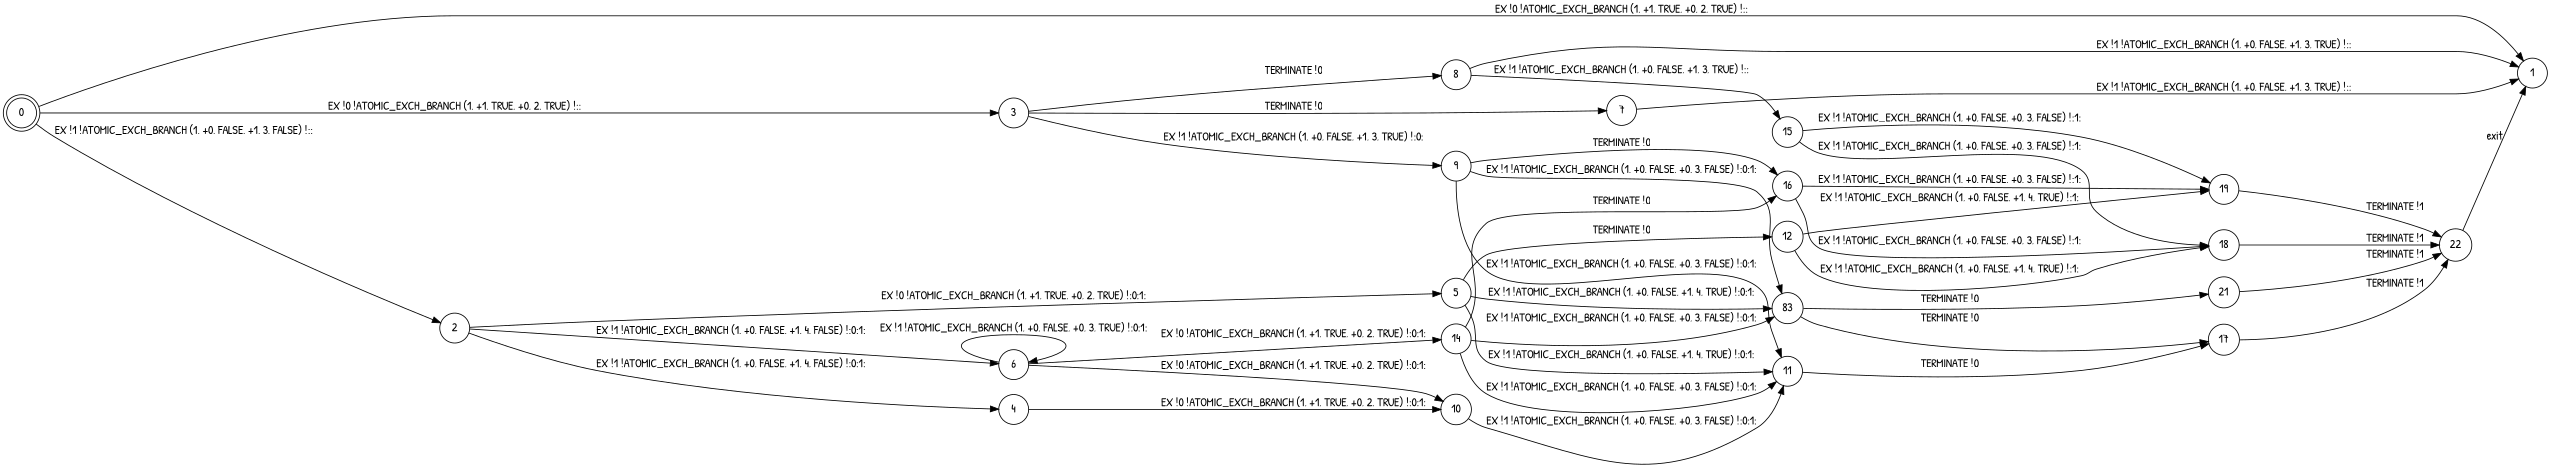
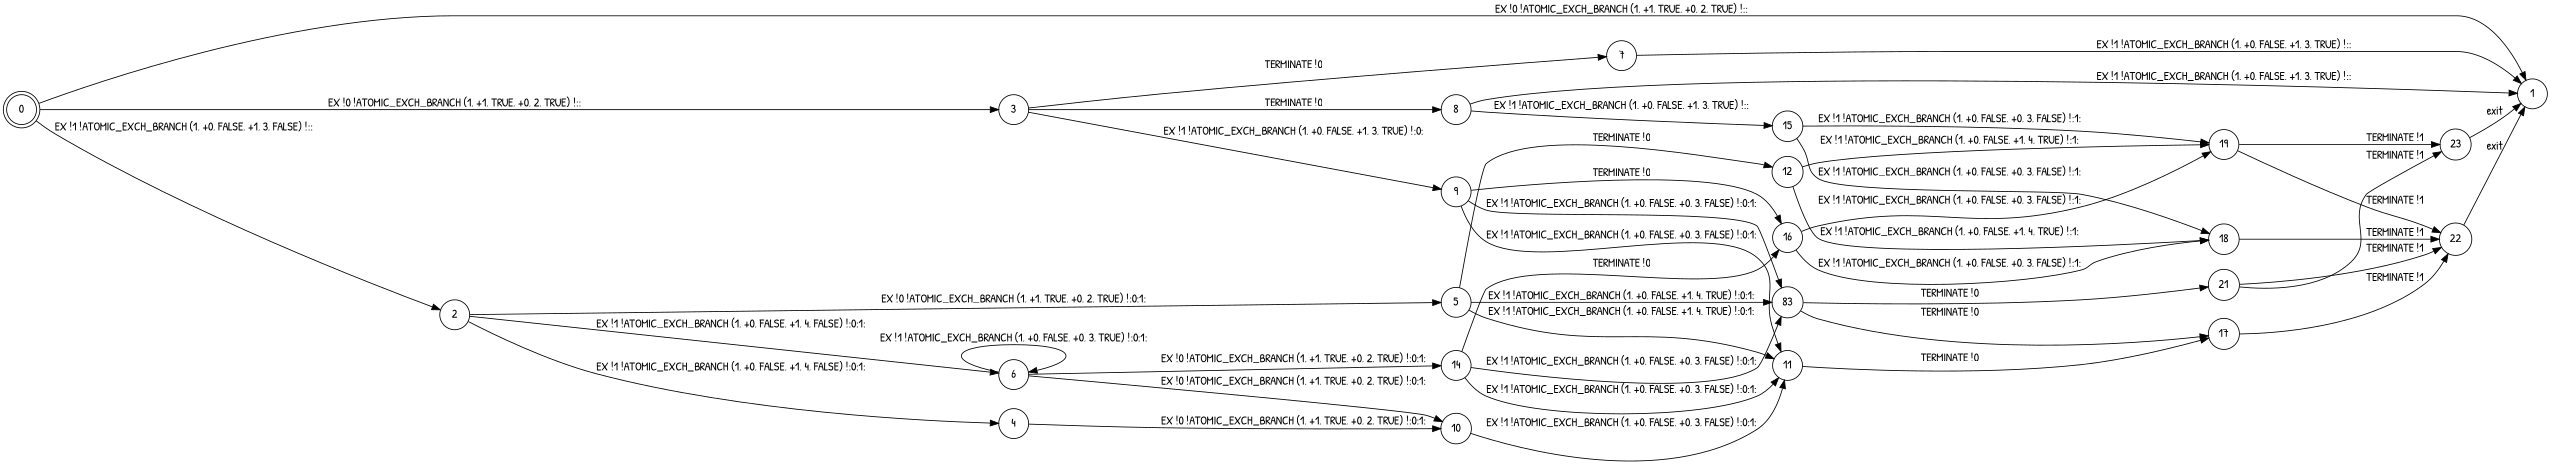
node "23": added
